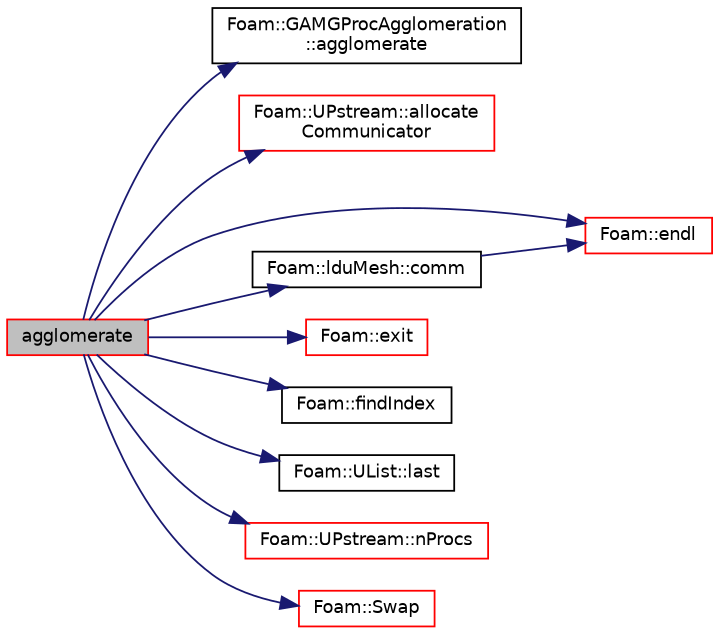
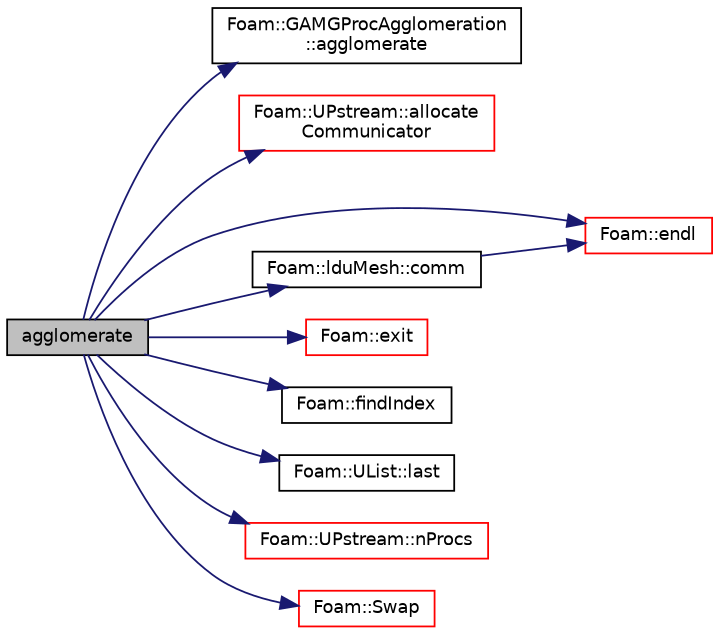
node "agglomerate": color red -> black
